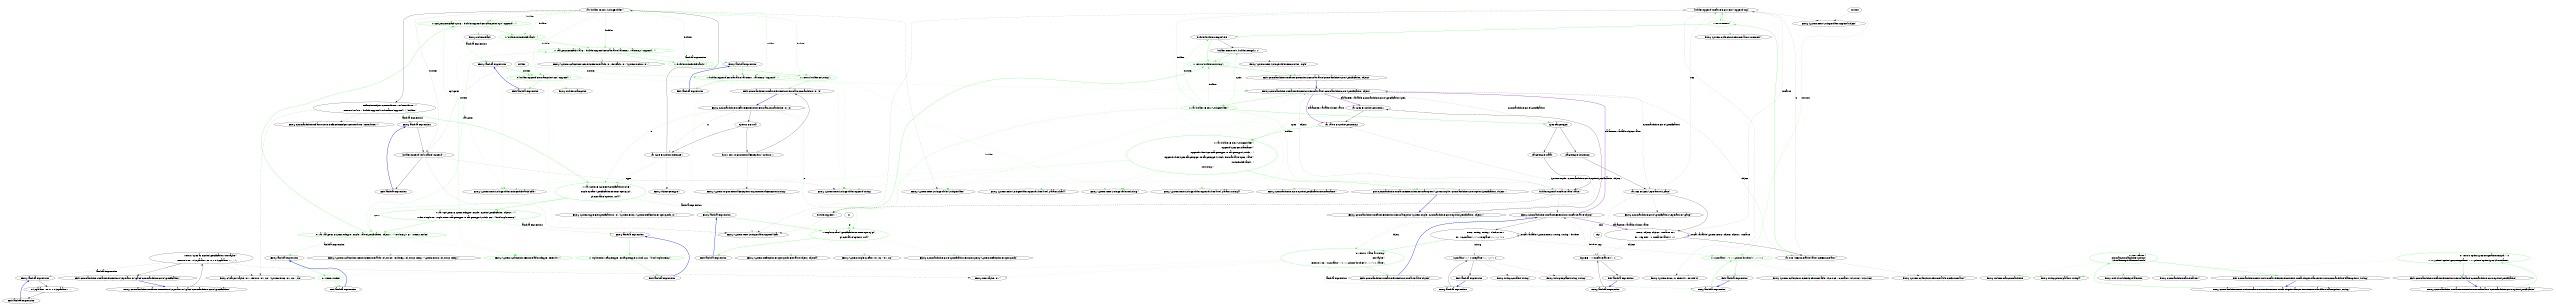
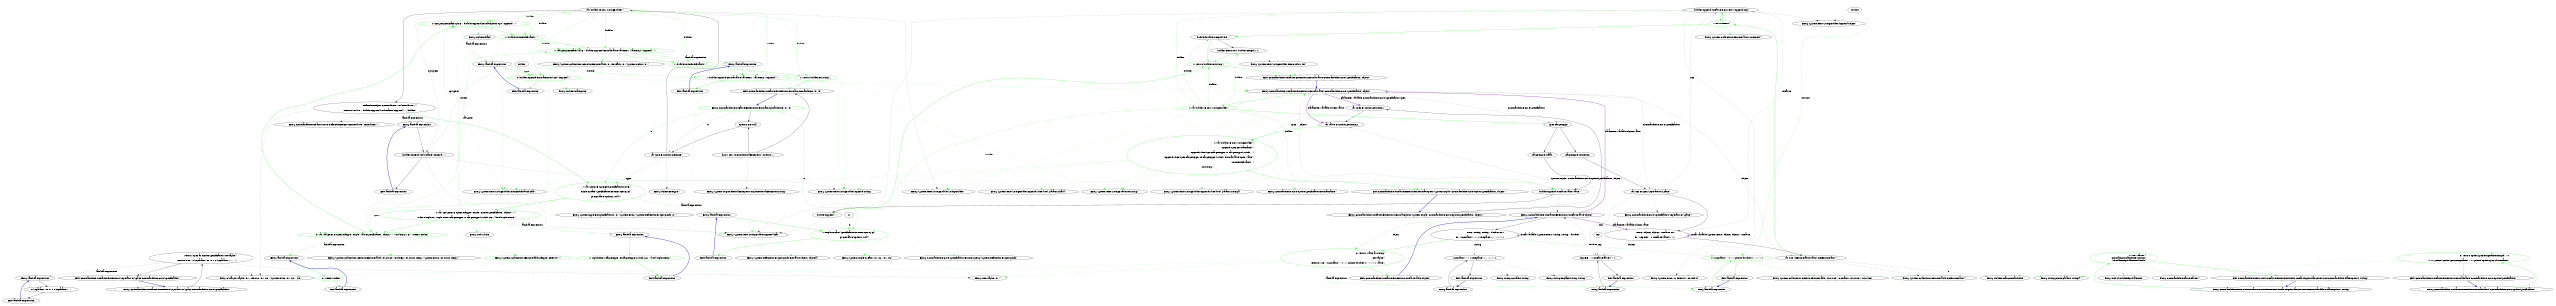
node "Entry System.Text.StringBuilder.Remove(int, tuple)": label "Entry System.Text.StringBuilder.Remove(int, tuple)" -> "Entry System.Text.StringBuilder.Remove(int, int)"
edge "var builder = new StringBuilder()" -> "builder.Append(verb.Name).Append(' ')": label "builder" -> "optSpecs"
edge "builder" -> "0: builder.Append(FormatOption(opt)).Append(' ')": label "builder" -> "type"
edge "1: var builder = new StringBuilder()" -> "builder.Remove(0, builder.Length - 1)": label "spec" -> "builder"
node "Entry CommandLine.UnParserExtensions.FormatCommandLine<T>(T)": color black -> green
edge "var e = ((IEnumerable)value).GetEnumerator()" -> "builder.Append(unParse(e.Current)).Append(sep)": now "var e = ((IEnumerable)value).GetEnumerator()" -> "Entry Unk.FormatCommandLine"
edge "options == null" -> "throw new ArgumentNullException(''options'');": reversed
edge "builder.Append(UnParseValue(value))" -> "builder.Append(' ')": style dashed -> solid
node "Entry Unk.Where": added
